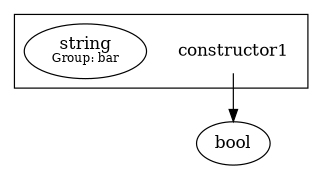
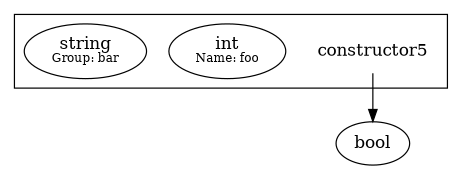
node "int": added
node "constructor1": label "constructor1" -> "constructor5"
